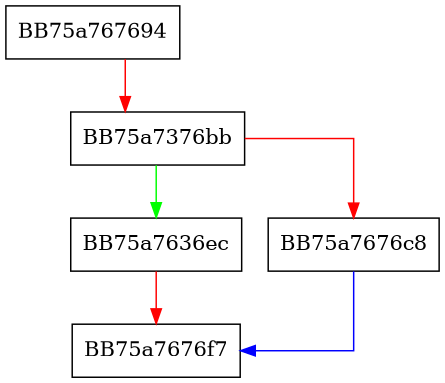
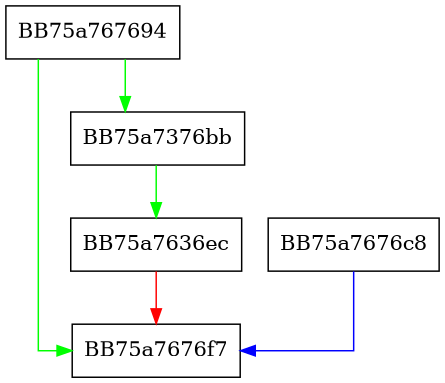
edge "BB75a767694" -> "BB75a7376bb": color red -> green
edge "BB75a7376bb" -> "BB75a7676c8": removed
edge "BB75a767694" -> "BB75a7676f7": added
